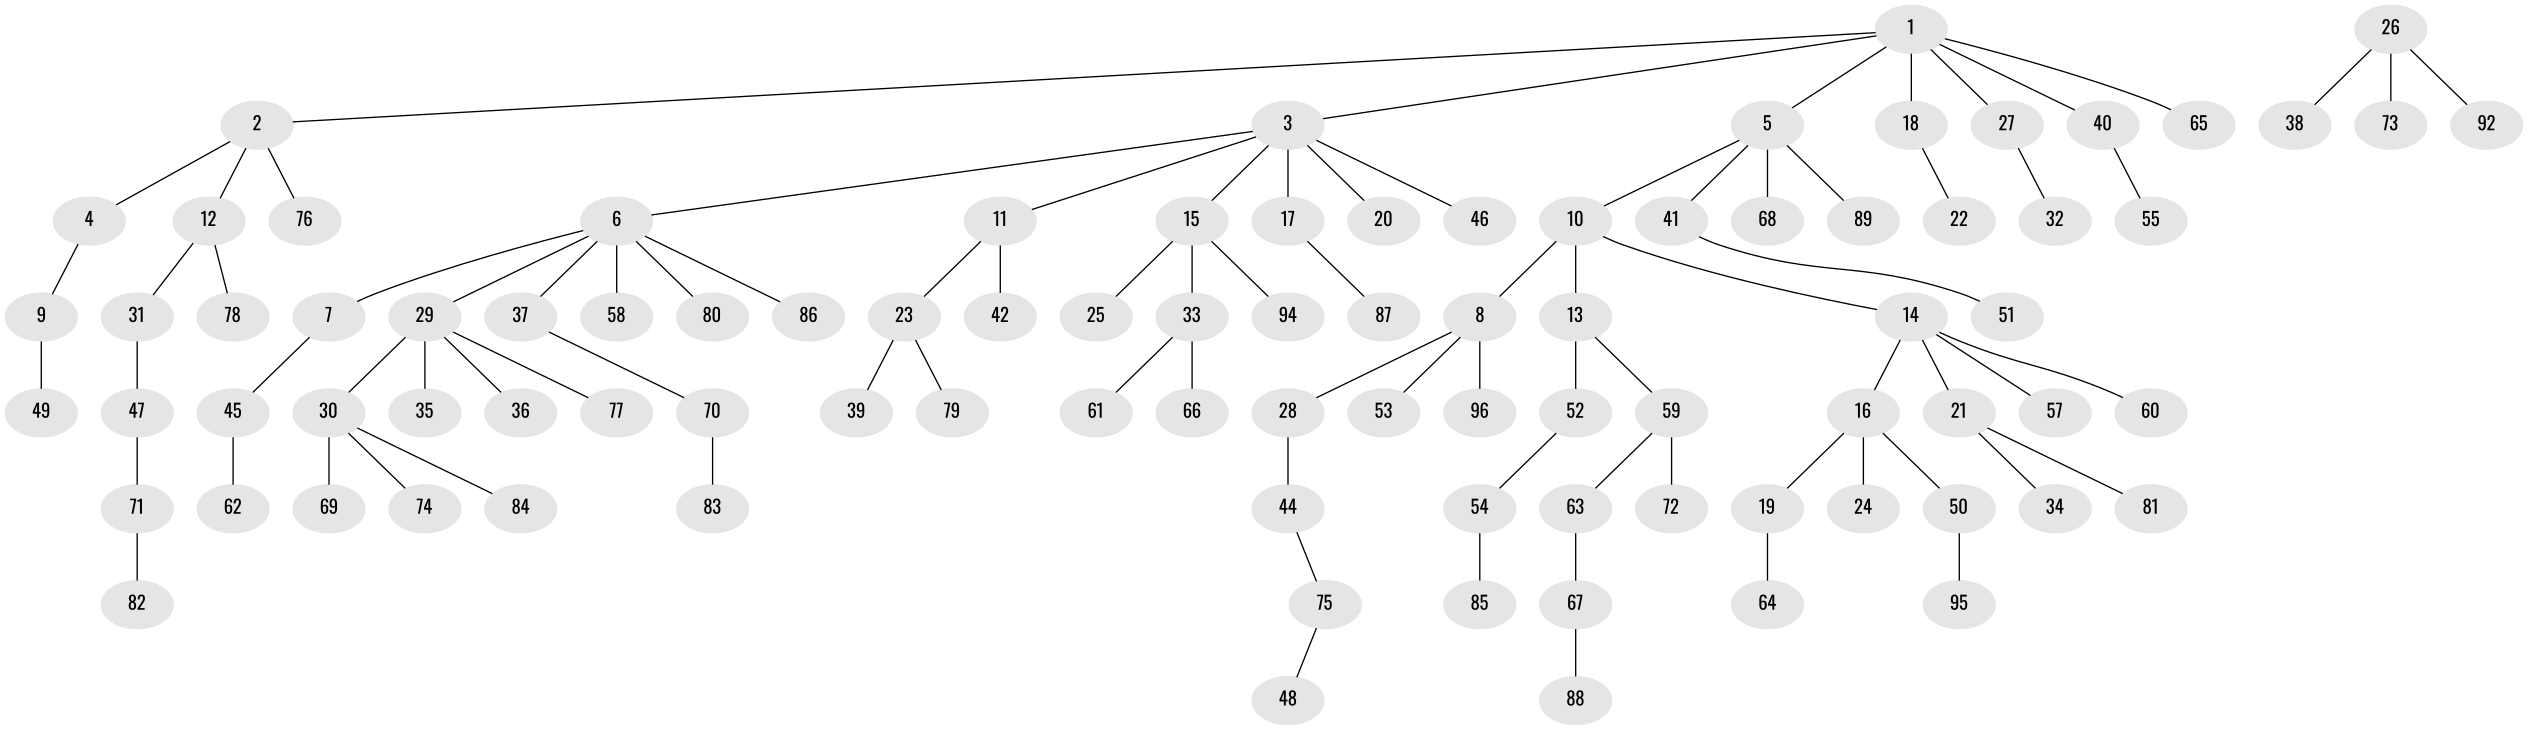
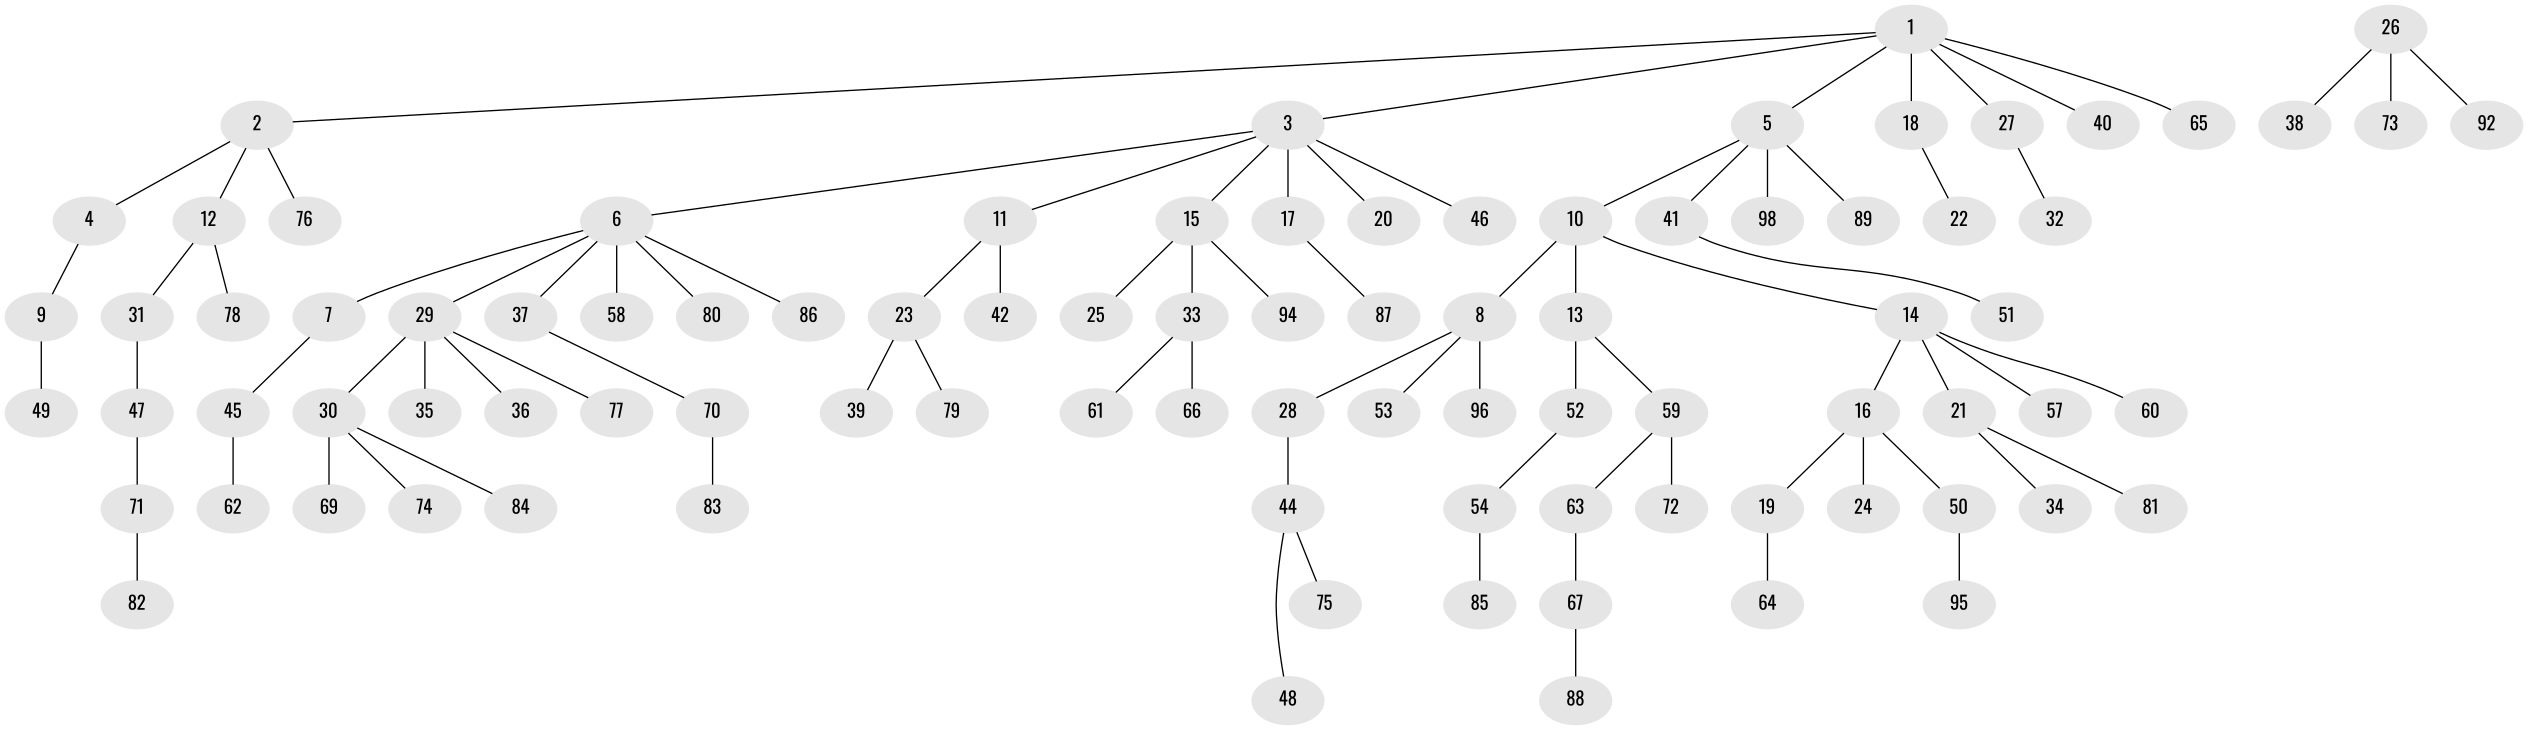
node "68": label "68" -> "98"
node "55": removed
edge "75" -- "48": now "44" -- "48"
